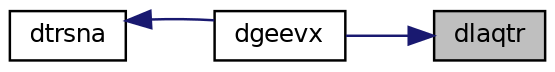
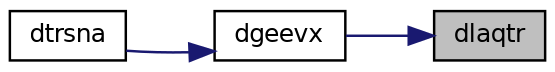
edge "dgeevx" -> "dtrsna": reversed
